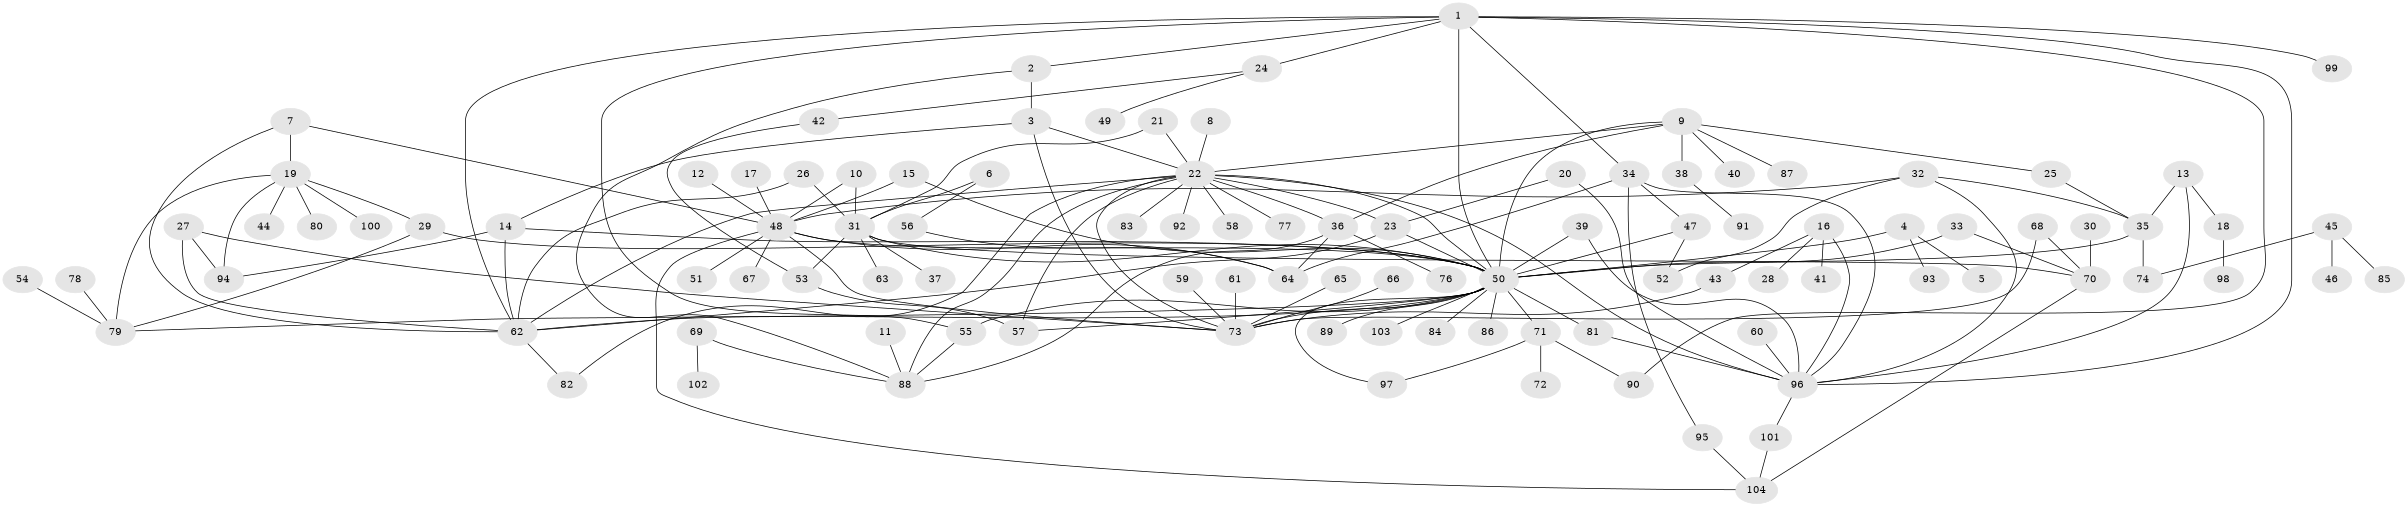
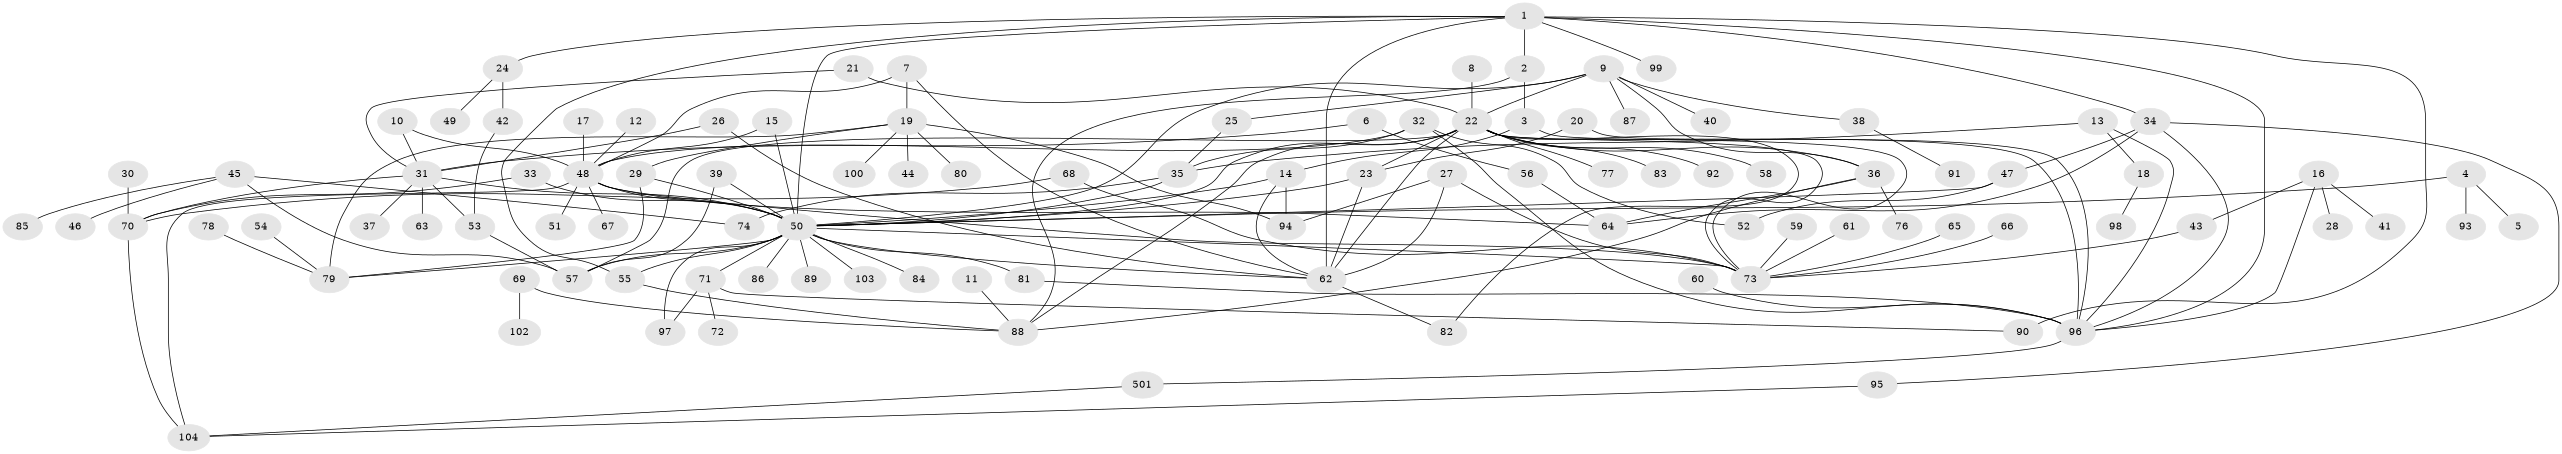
edge "3" -- "22": removed
edge "45" -- "57": added
edge "39" -- "96": now "39" -- "57"
node "101": label "101" -> "501"
